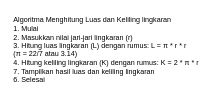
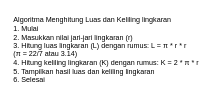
node "Algoritma Menghitung Luas dan Keliling lingkaran 1. Mulai 2. Masukkan nilai jari-jari lingkaran (r) 3. Hitung luas lingkaran (L) dengan rumus: L = π * r * r (π = 22/7 atau 3.14) 4. Hitung keliling lingkaran (K) dengan rumus: K = 2 * π * r 7. Tampilkan hasil luas dan keliling lingkaran 6. Selesai": label "Algoritma Menghitung Luas dan Keliling lingkaran 1. Mulai 2. Masukkan nilai jari-jari lingkaran (r) 3. Hitung luas lingkaran (L) dengan rumus: L = π * r * r (π = 22/7 atau 3.14) 4. Hitung keliling lingkaran (K) dengan rumus: K = 2 * π * r 7. Tampilkan hasil luas dan keliling lingkaran 6. Selesai" -> "Algoritma Menghitung Luas dan Keliling lingkaran 1. Mulai 2. Masukkan nilai jari-jari lingkaran (r) 3. Hitung luas lingkaran (L) dengan rumus: L = π * r * r (π = 22/7 atau 3.14) 4. Hitung keliling lingkaran (K) dengan rumus: K = 2 * π * r 5. Tampilkan hasil luas dan keliling lingkaran 6. Selesai"
